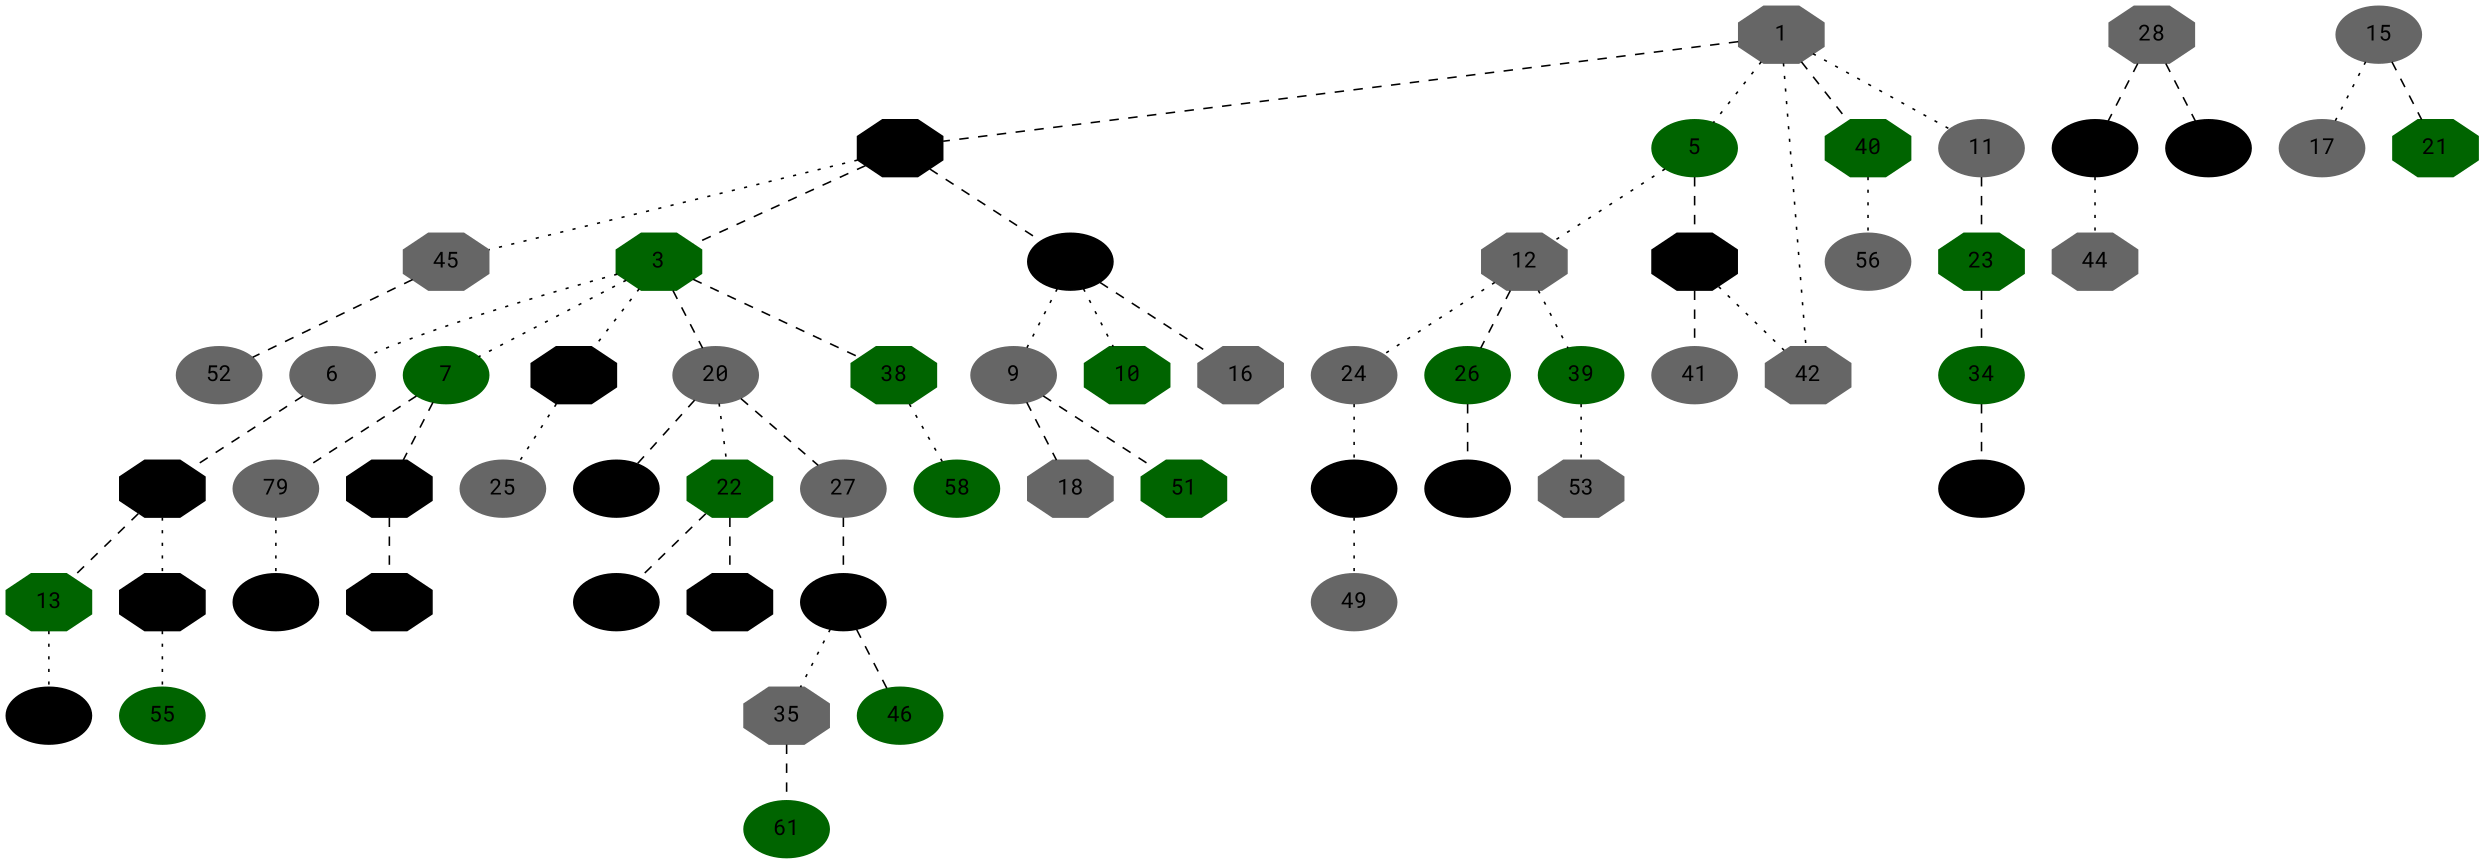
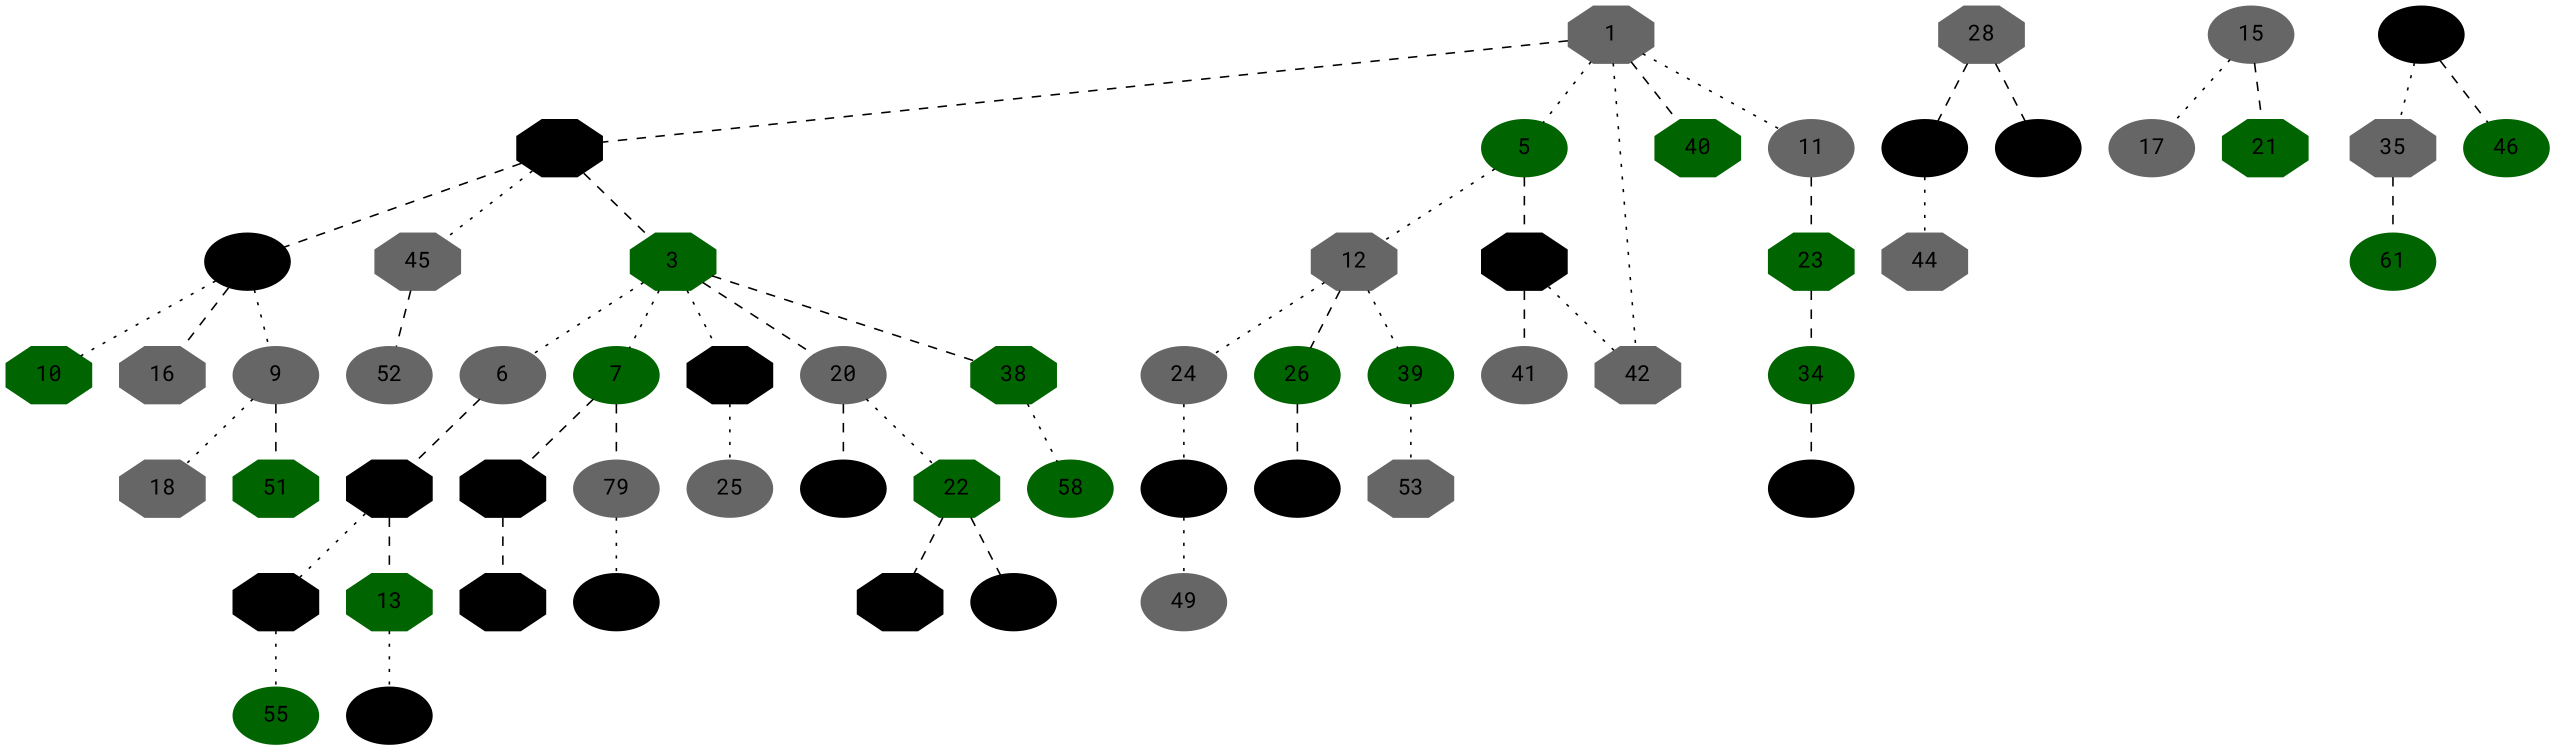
node "56": removed
edge "9" -- "18": style dashed -> dotted
node "27": removed
